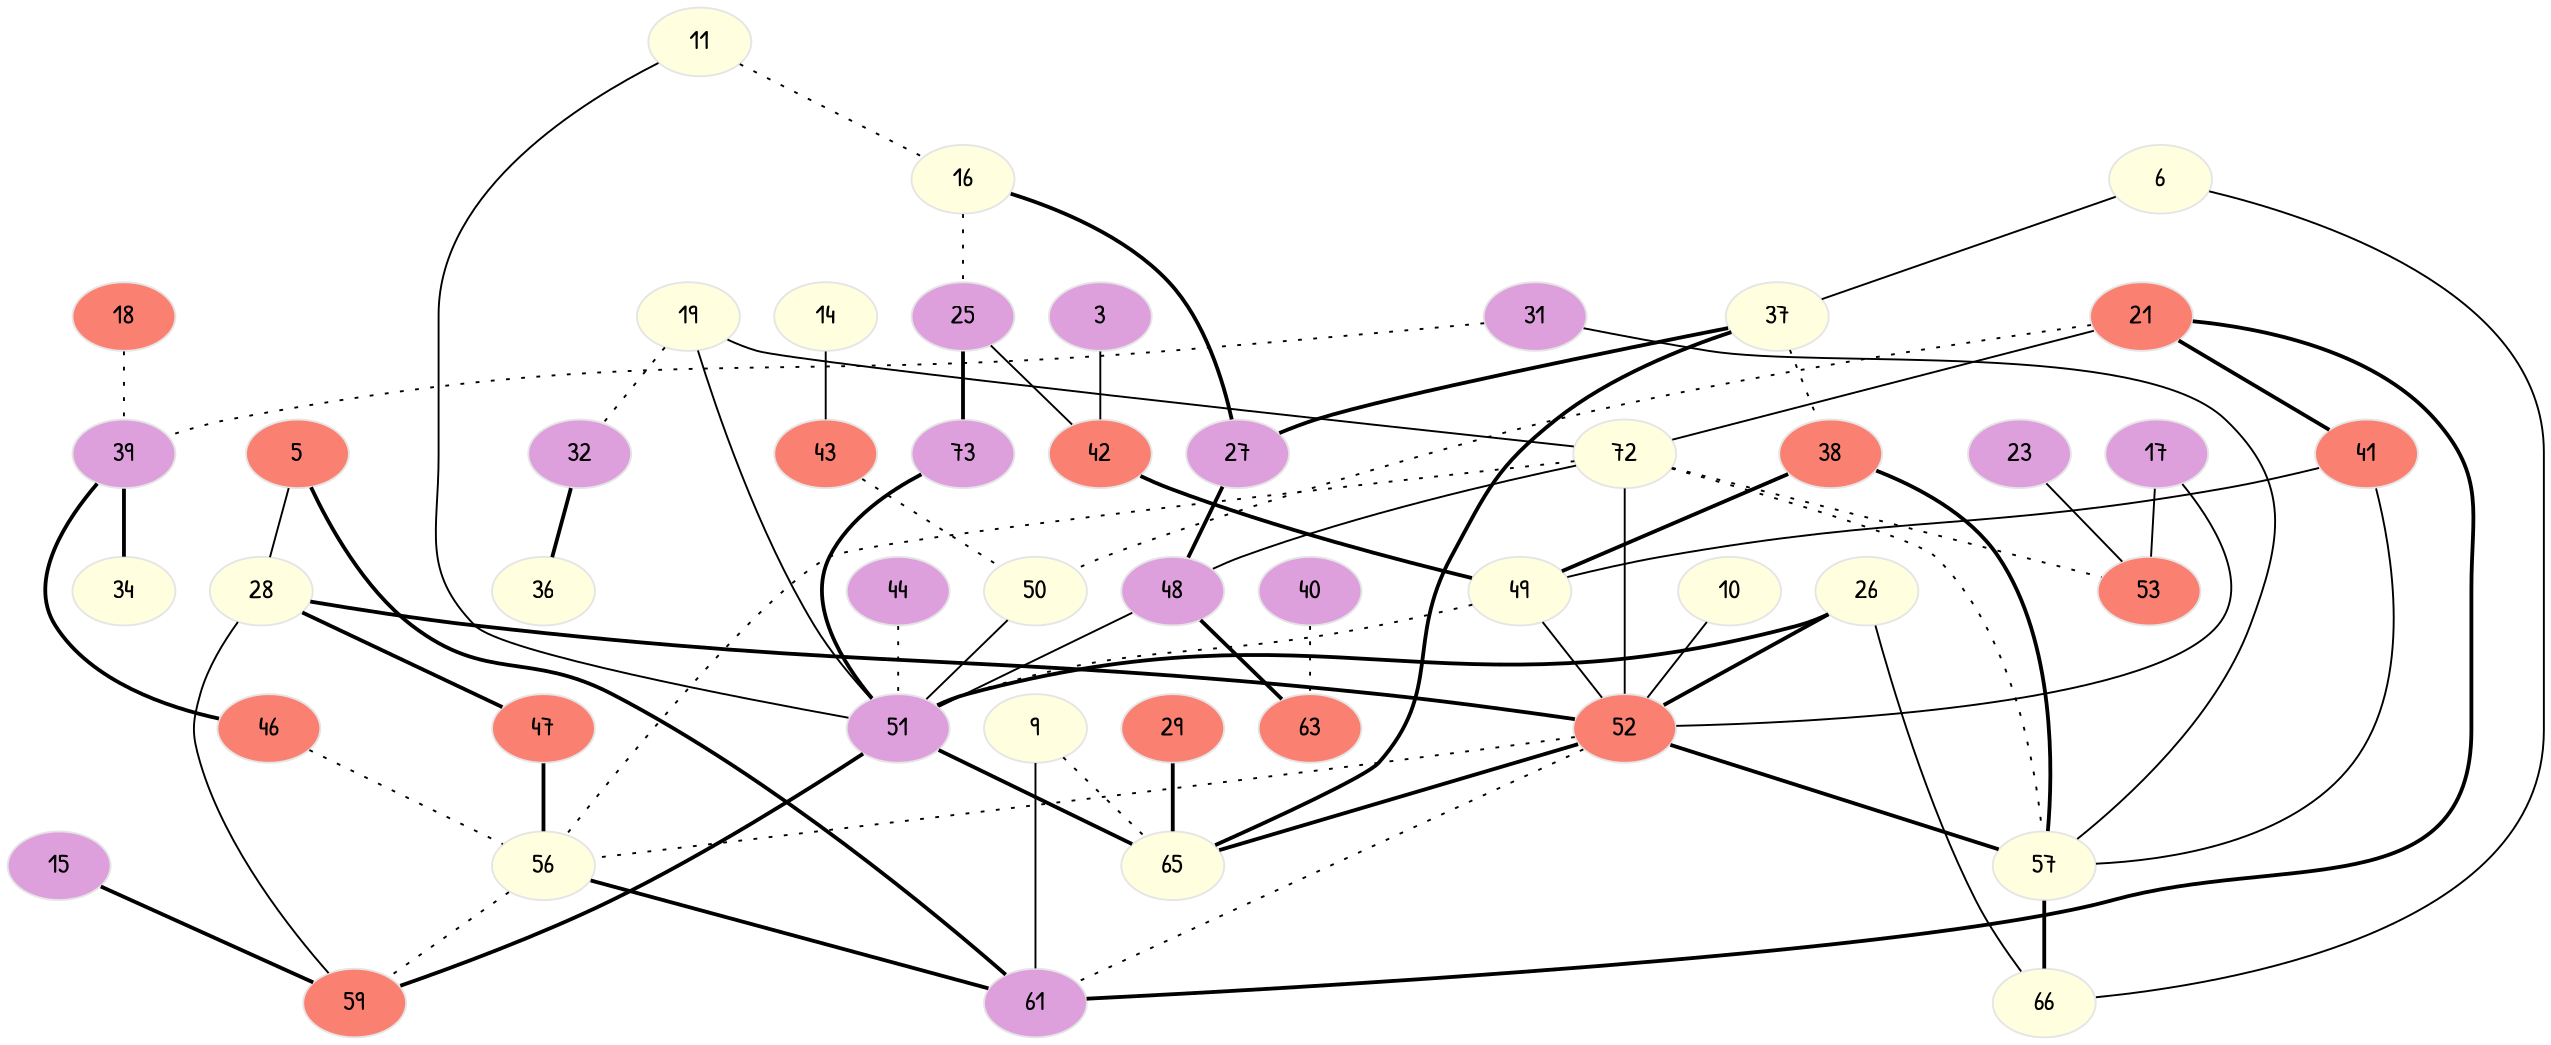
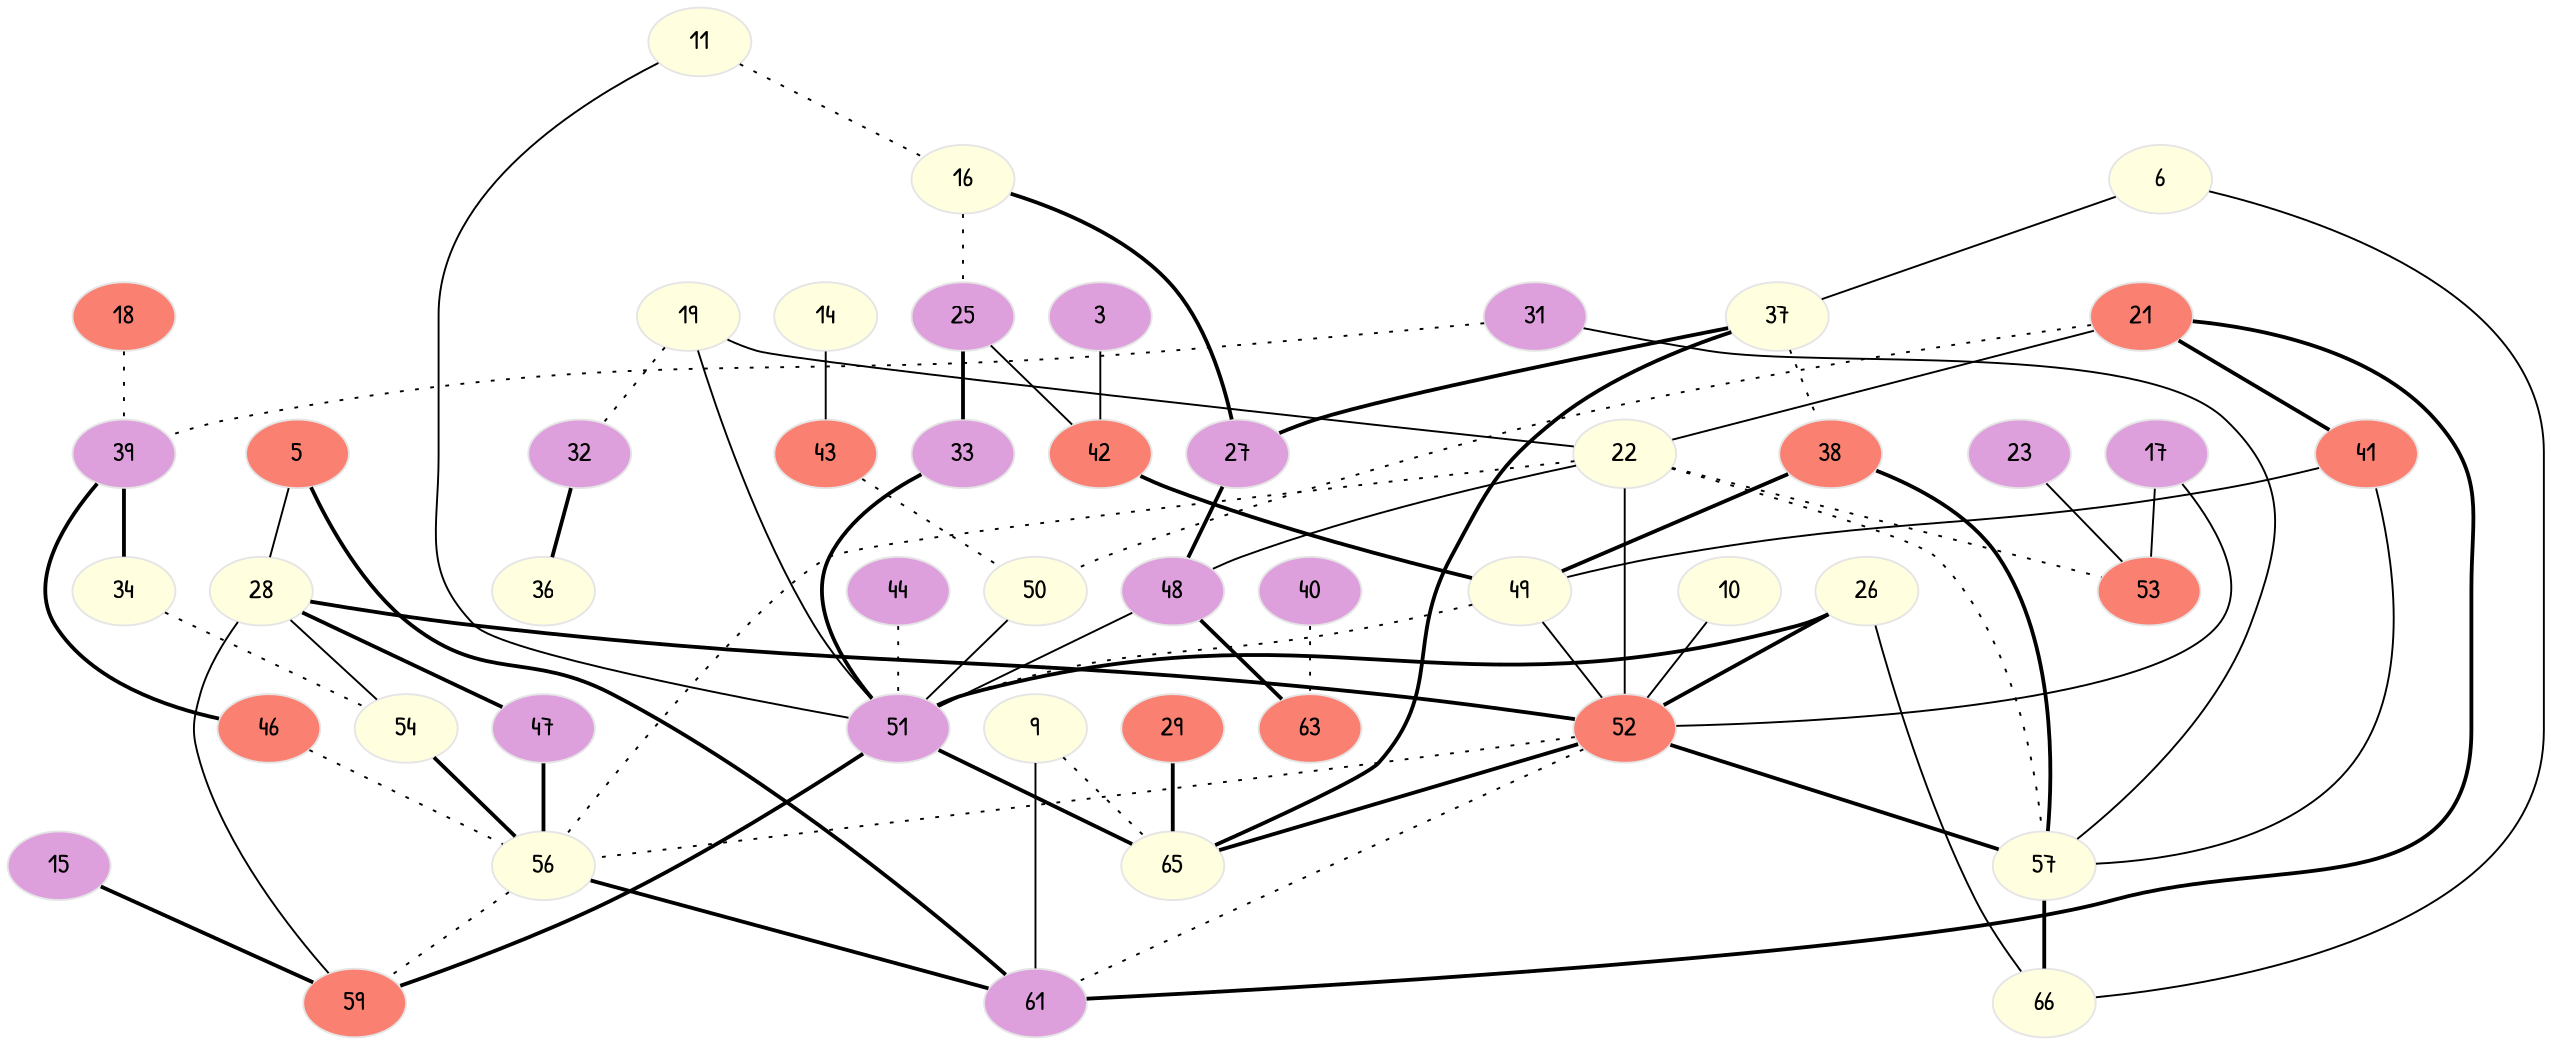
node "73": label "73" -> "33"
node "72": label "72" -> "22"
node "54": added
node "47": fillcolor salmon -> plum
